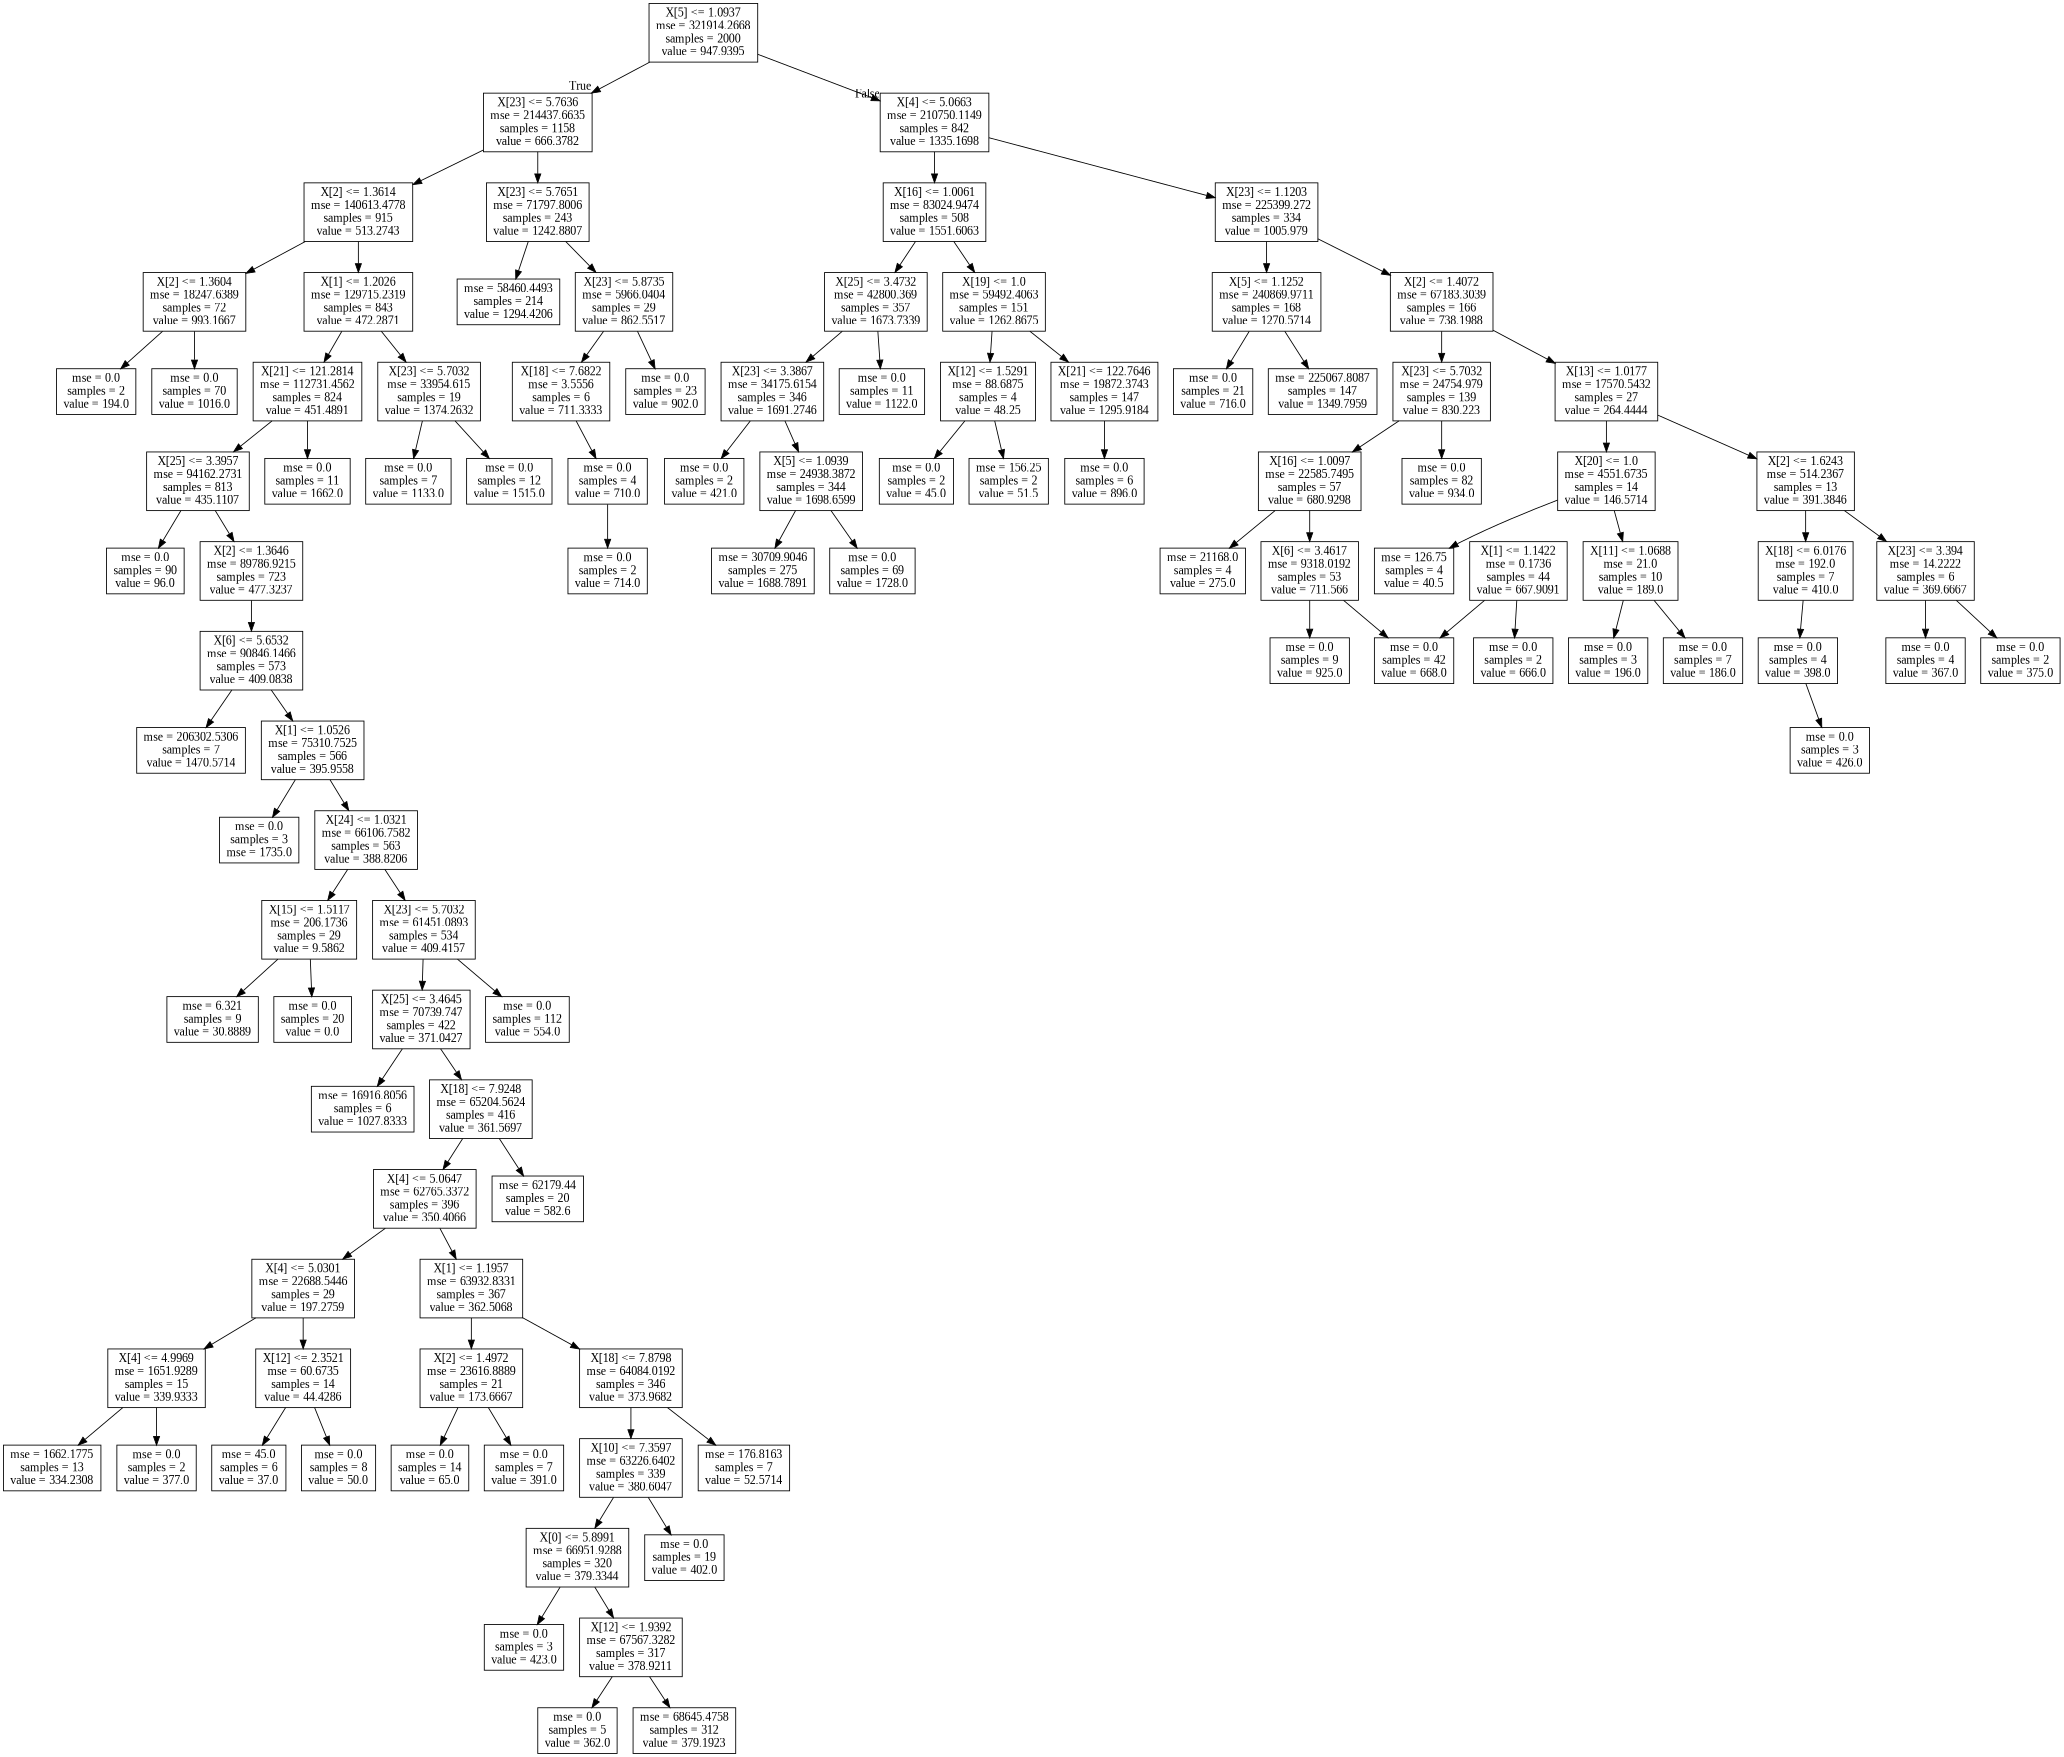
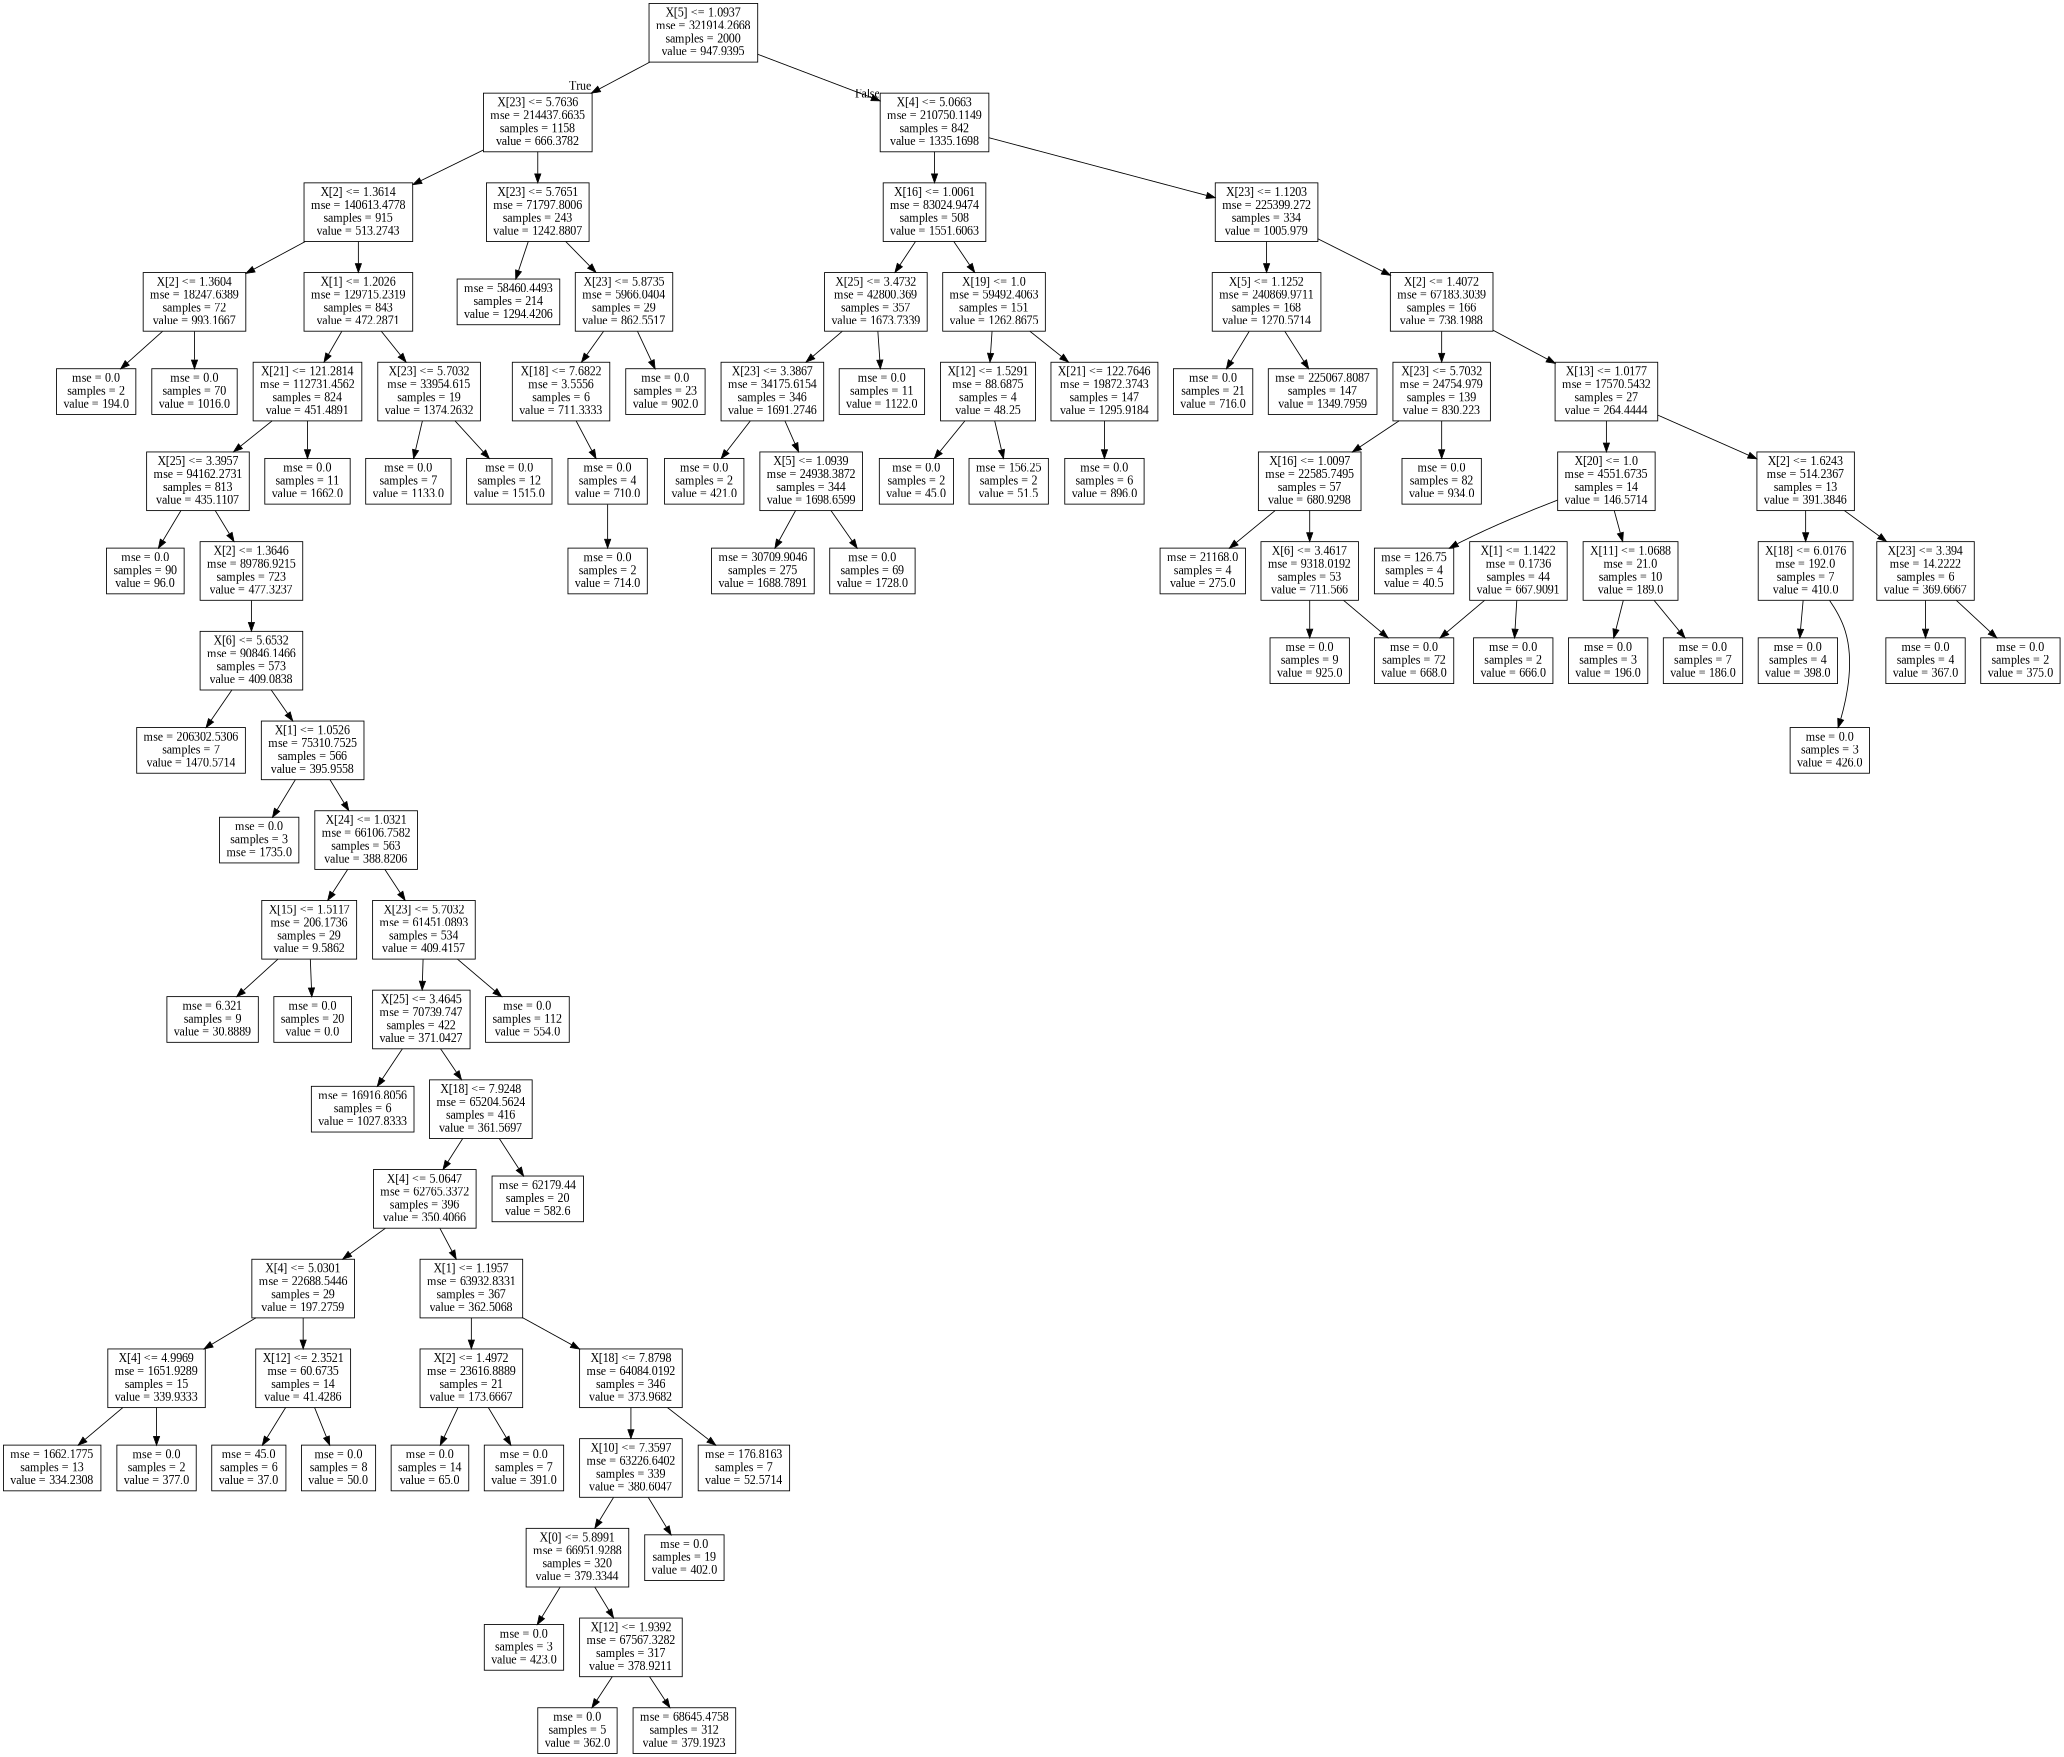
node "mse = 0.0 samples = 42 value = 668.0": label "mse = 0.0 samples = 42 value = 668.0" -> "mse = 0.0 samples = 72 value = 668.0"
edge "mse = 0.0 samples = 4 value = 398.0" -> "mse = 0.0 samples = 3 value = 426.0": now "X[18] <= 6.0176 mse = 192.0 samples = 7 value = 410.0" -> "mse = 0.0 samples = 3 value = 426.0"
node "X[12] <= 2.3521 mse = 60.6735 samples = 14 value = 44.4286": label "X[12] <= 2.3521 mse = 60.6735 samples = 14 value = 44.4286" -> "X[12] <= 2.3521 mse = 60.6735 samples = 14 value = 41.4286"
